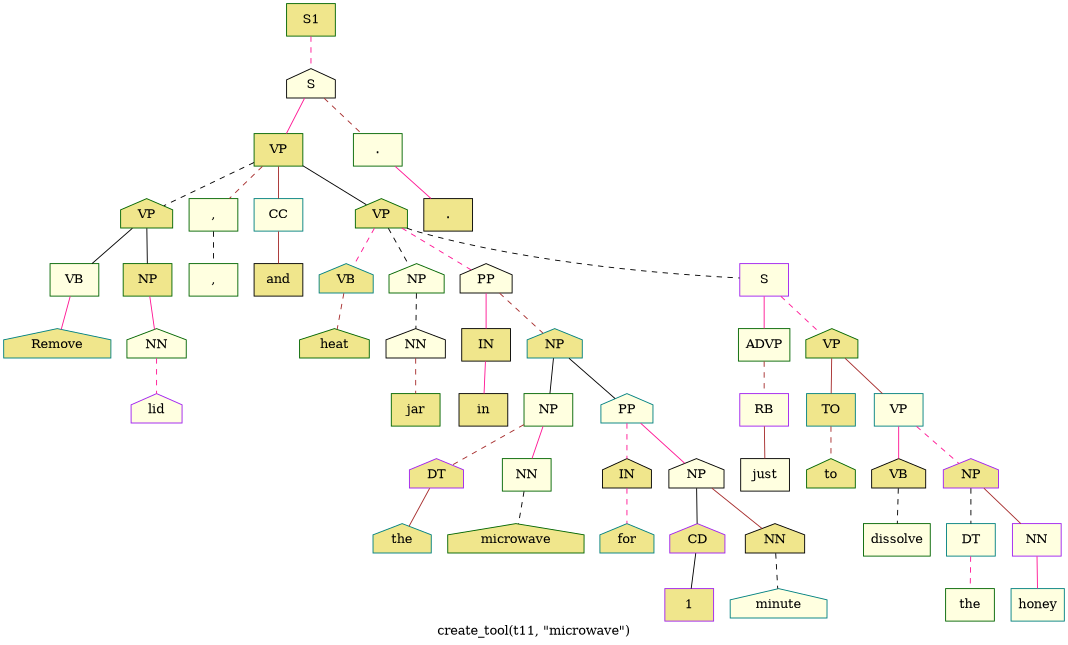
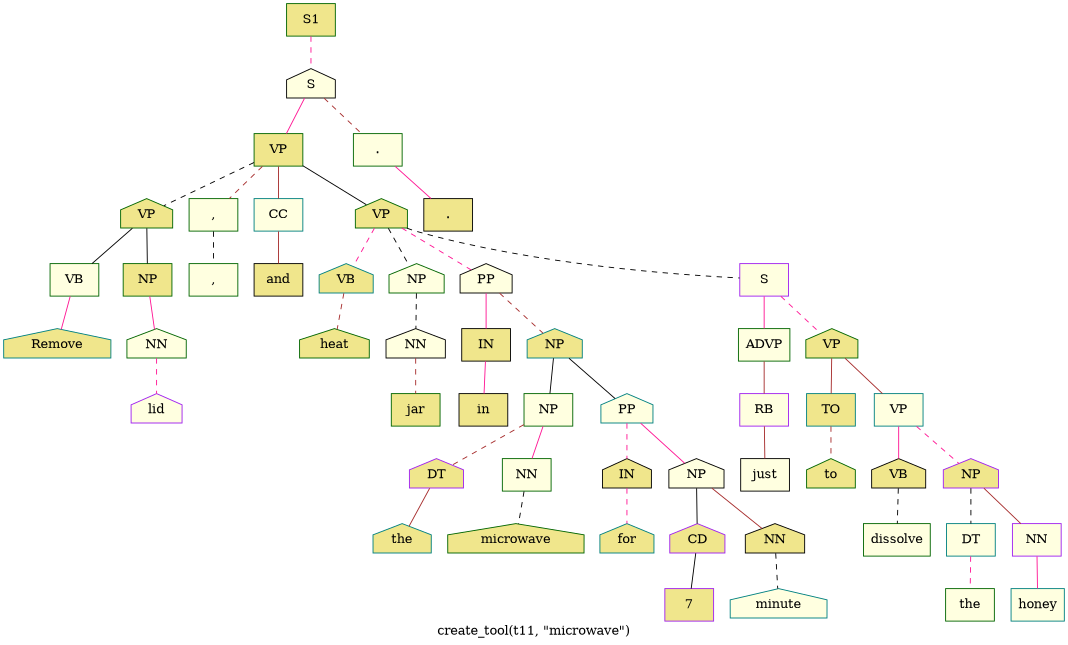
edge "ADVP" -- "RB": style dashed -> solid
node "1": label "1" -> "7"
